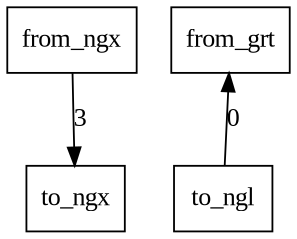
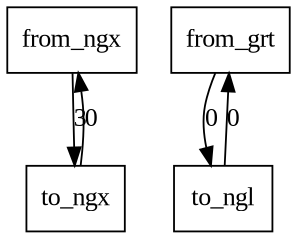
edge "from_grt" -> "to_ngl": added, label "0"
edge "to_ngx" -> "from_ngx": added, label "0"
